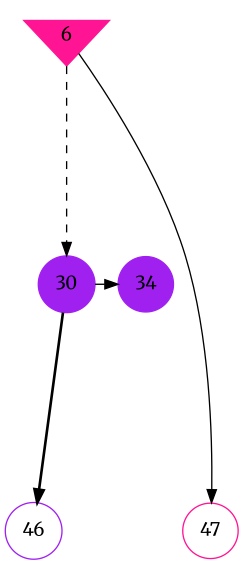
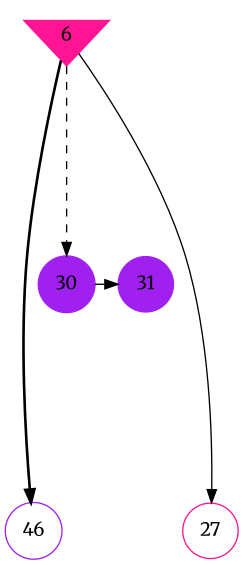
node "34": label "34" -> "31"
edge "30" -> "46": now "6" -> "46"
node "47": label "47" -> "27"
